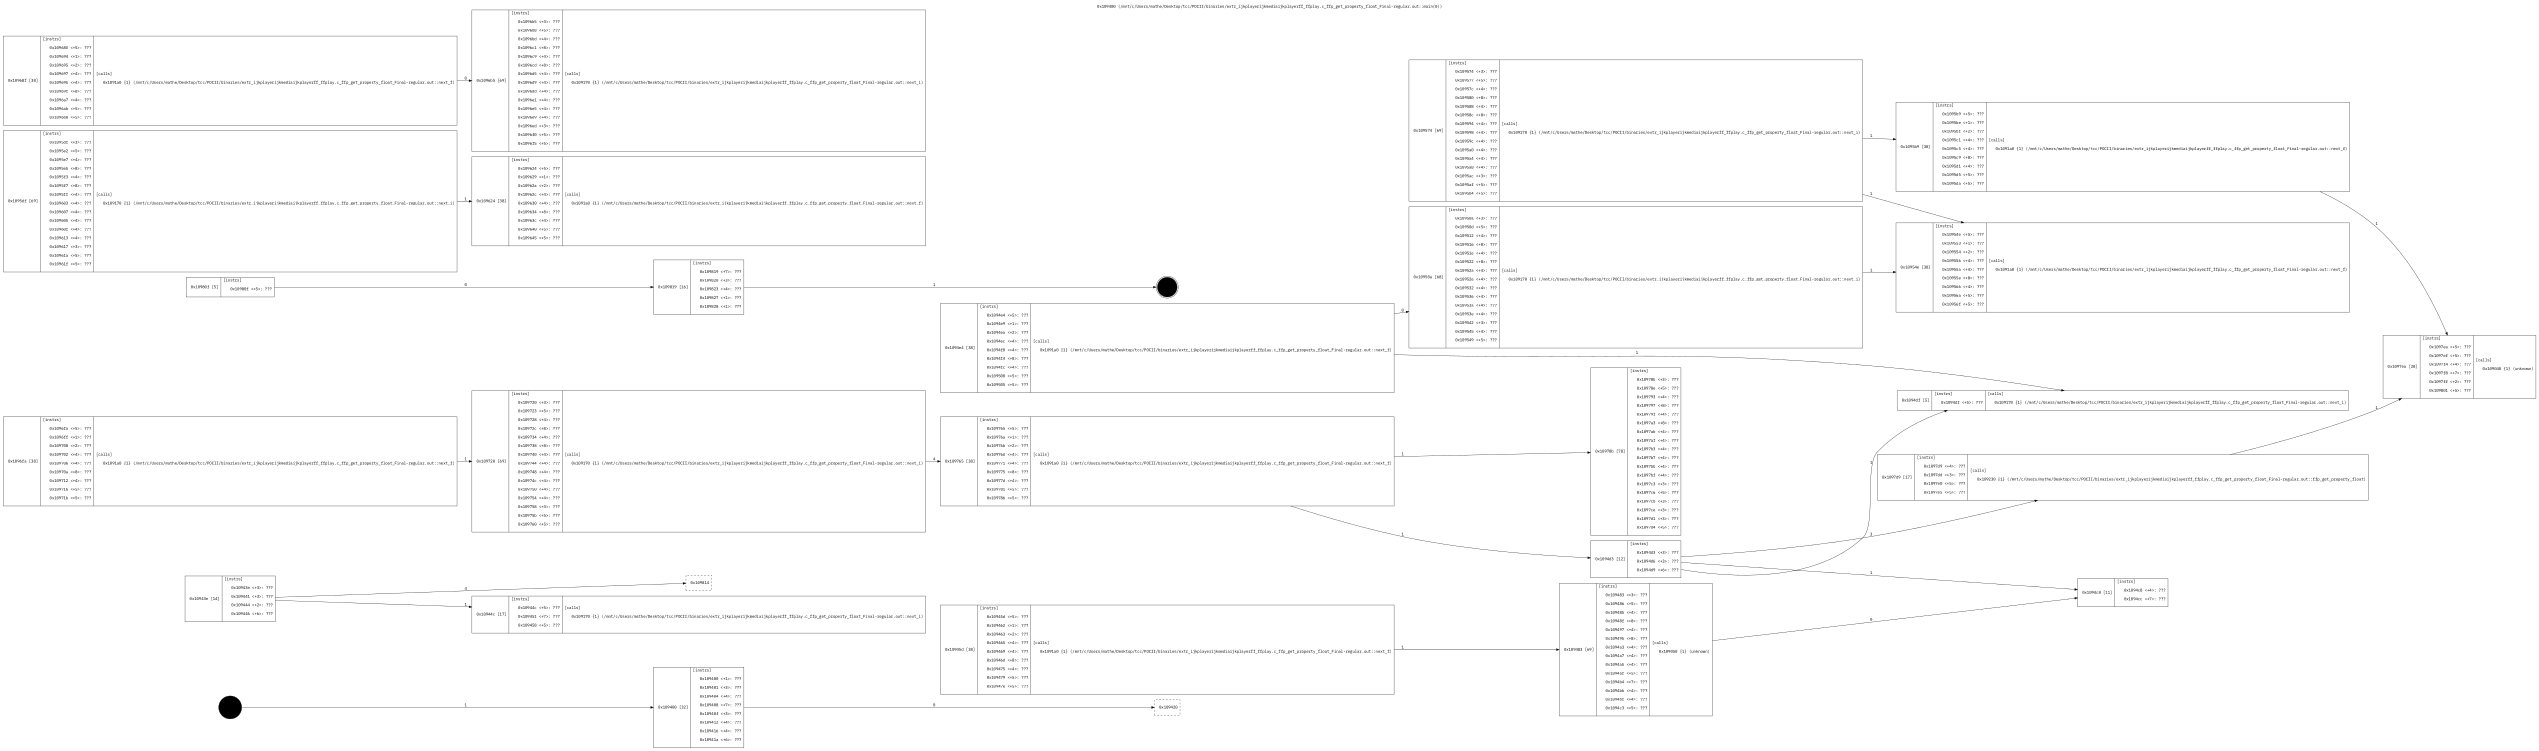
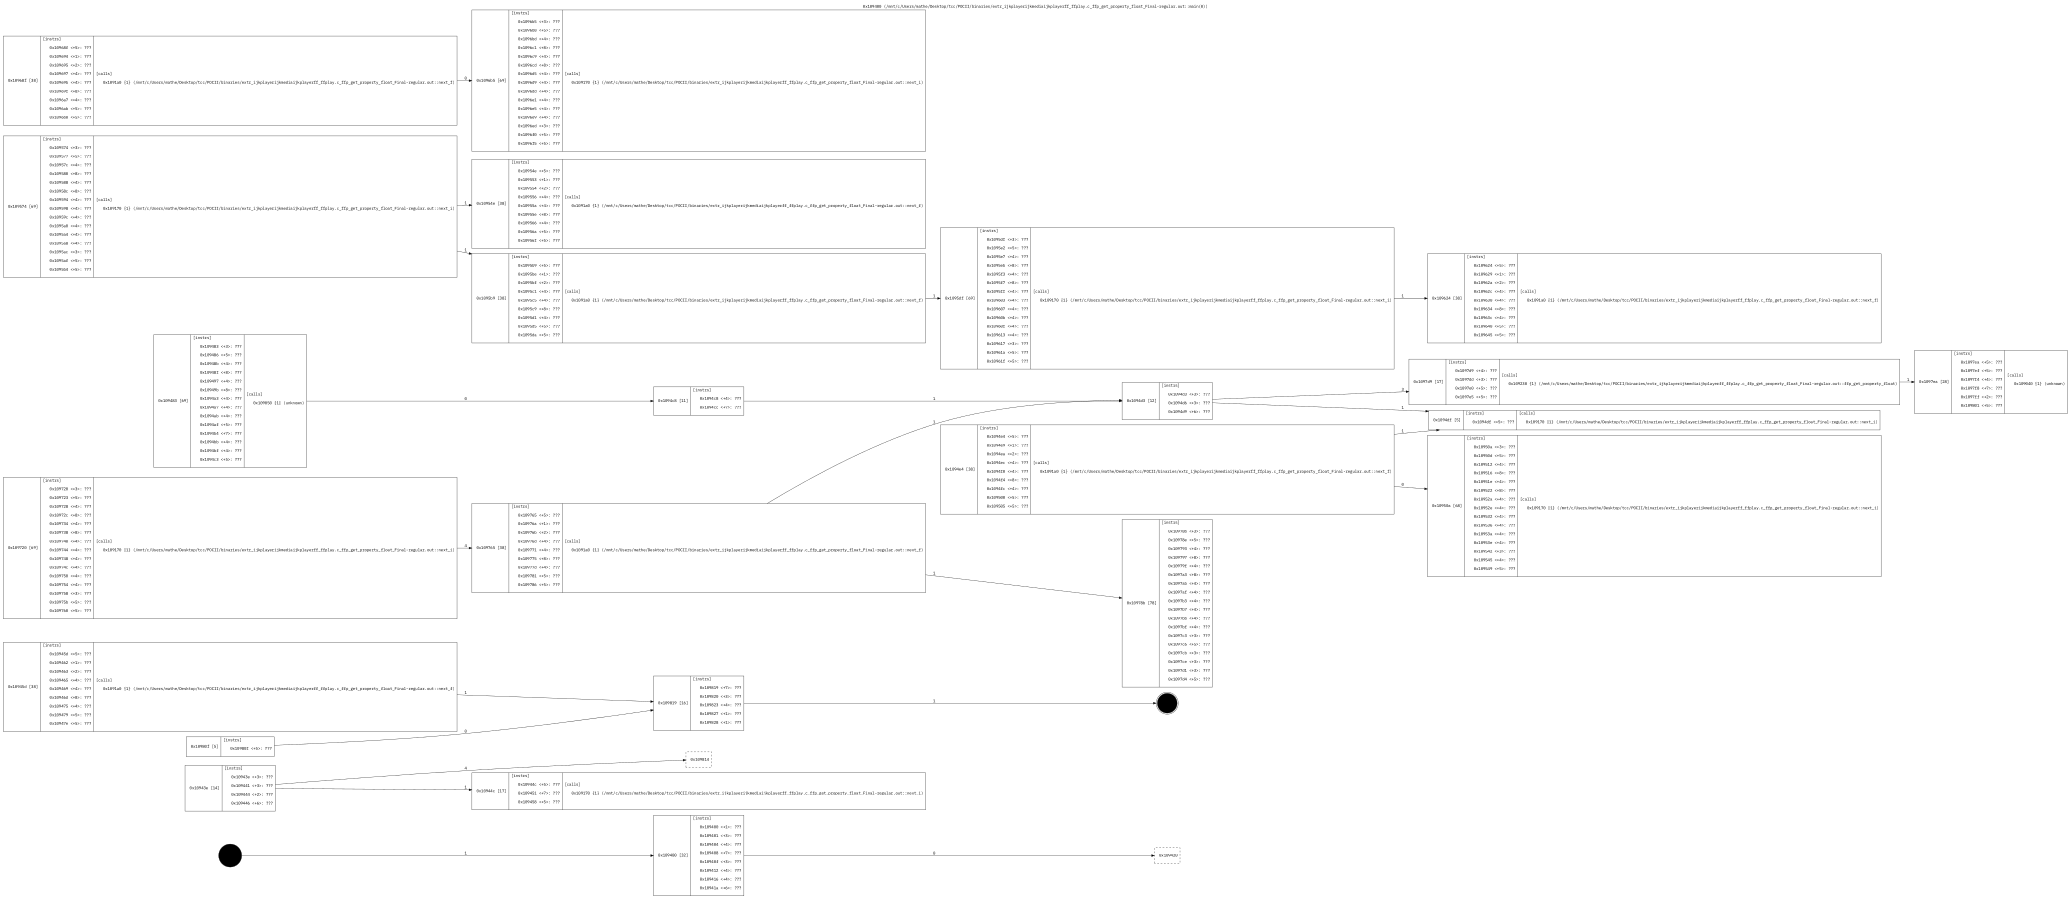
edge "0x1095b9 [38]" -> "0x1097ea [28]": now "0x1095b9 [38]" -> "0x1095df [69]"
edge "0x10950a [68]" -> "0x10954e [38]": removed, label "1"
node "0x1096fa [38]": removed
edge "0x1094d3 [12]" -> "0x1094c8 [11]": reversed
edge "0x10945d [38]" -> "0x109483 [69]": now "0x10945d [38]" -> "0x109819 [16]"
